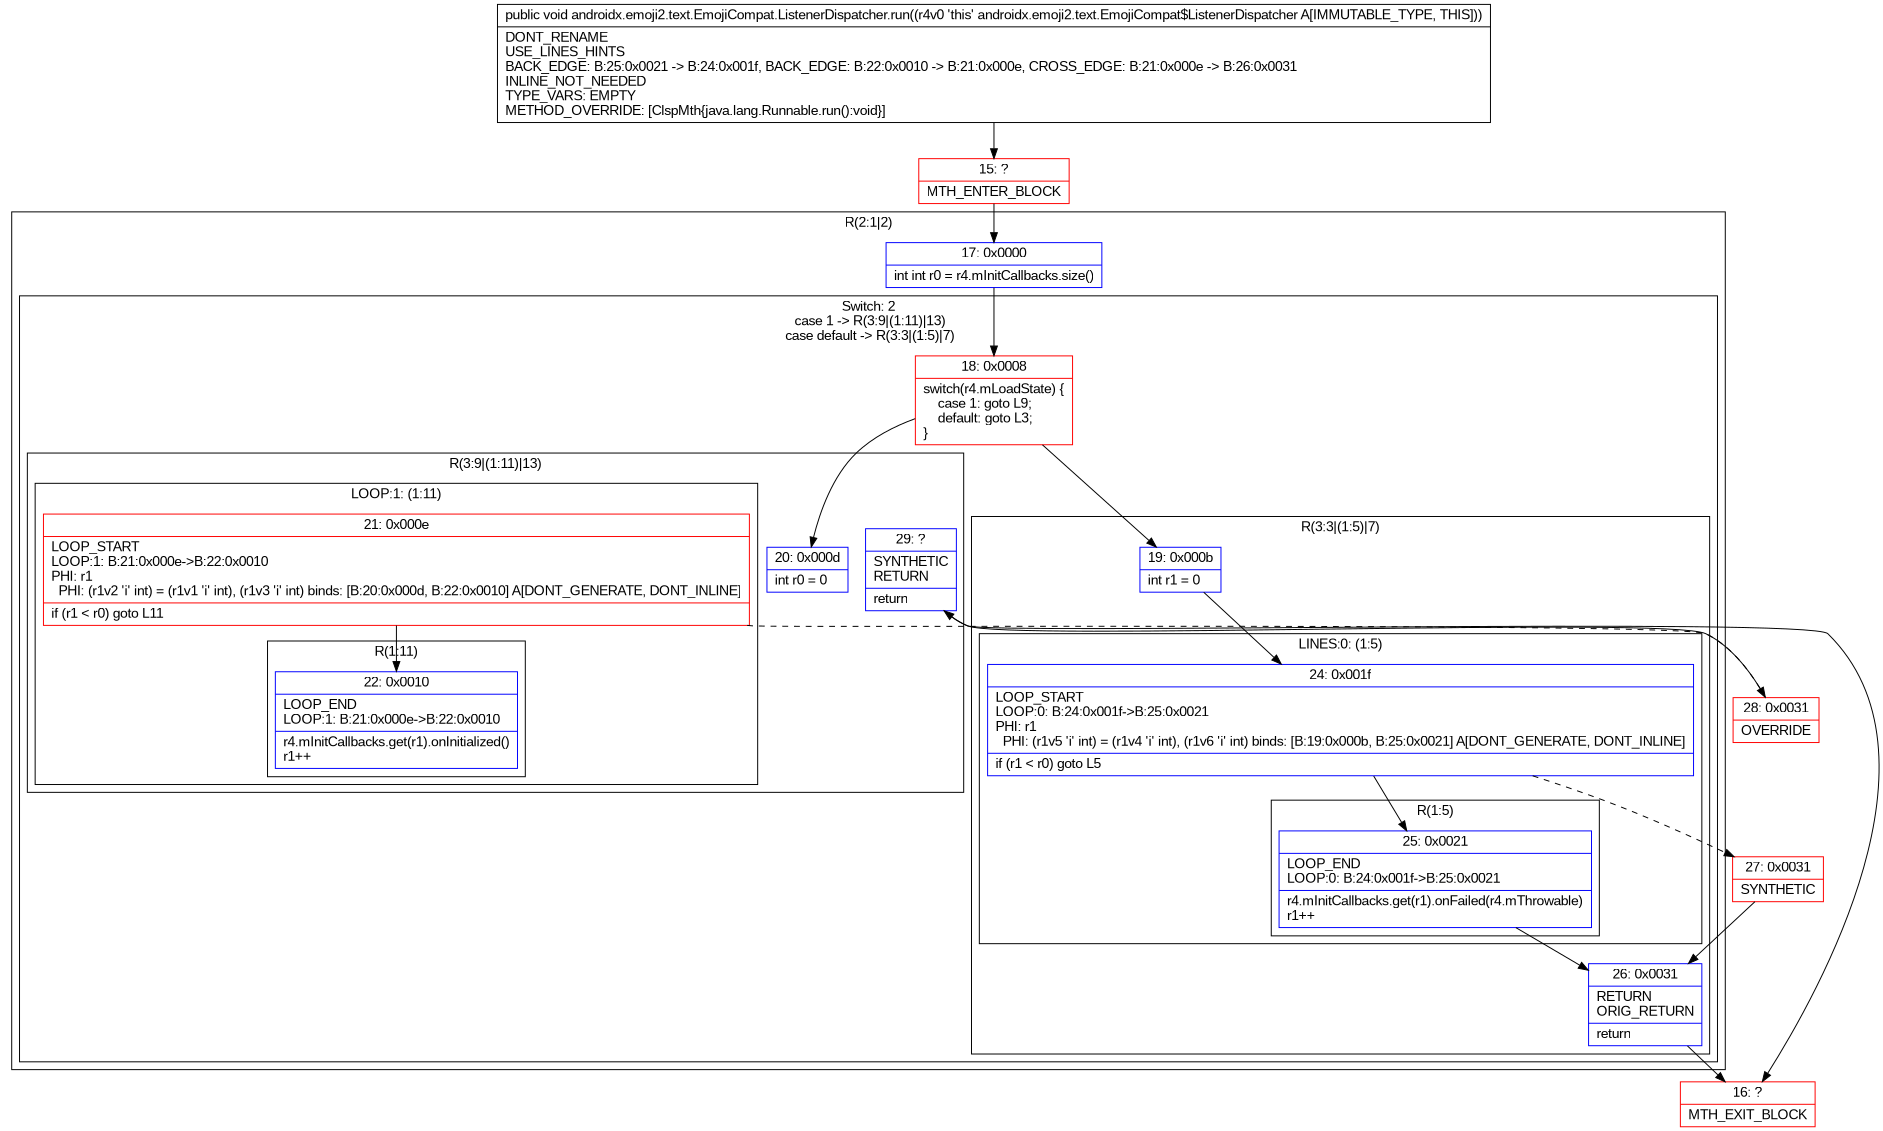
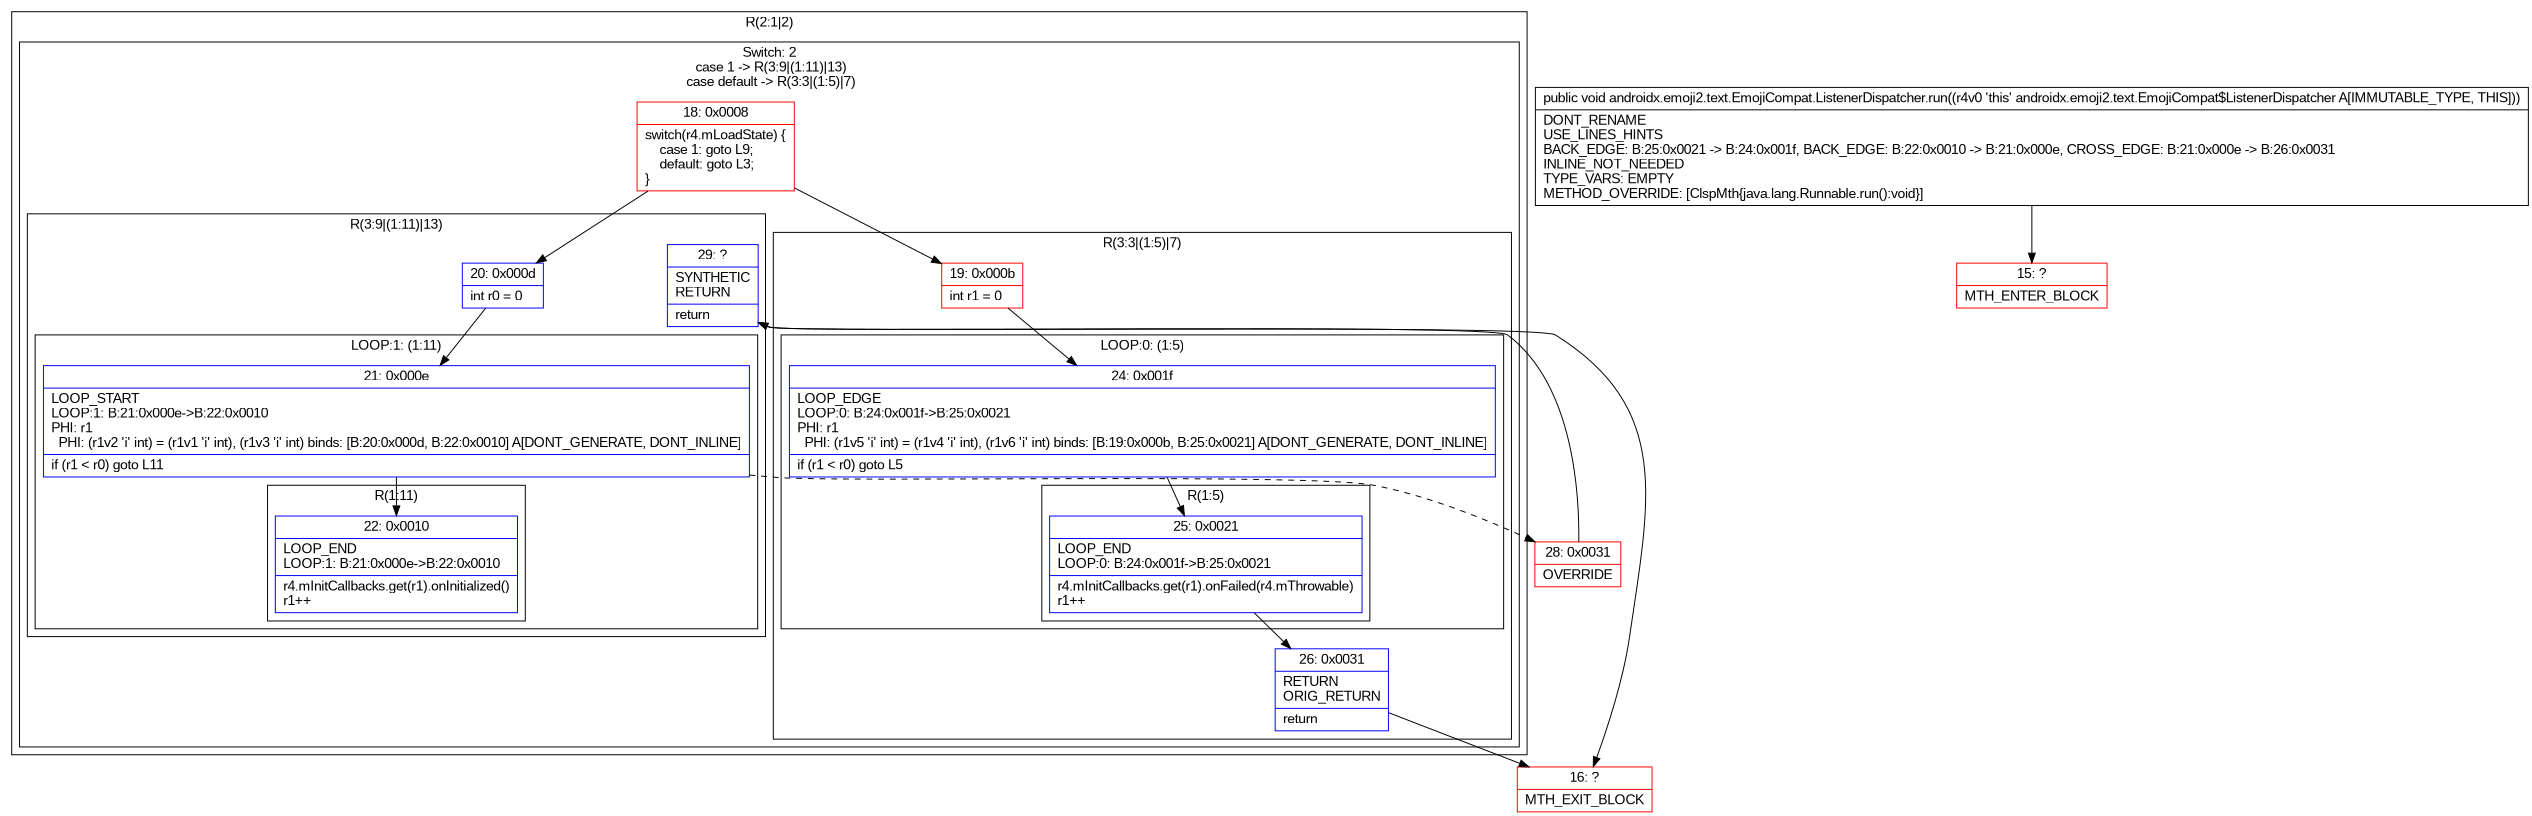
node "17: 0x0000": removed
edge "20: 0x000d" -> "21: 0x000e": added
node "21: 0x000e": color red -> blue
node "19: 0x000b": color blue -> red
cluster "LINES:0: (1:5)": label "LINES:0: (1:5)" -> "LOOP:0: (1:5)"
node "24: 0x001f": text "LOOP_START" -> "LOOP_EDGE"
node "27: 0x0031": removed
